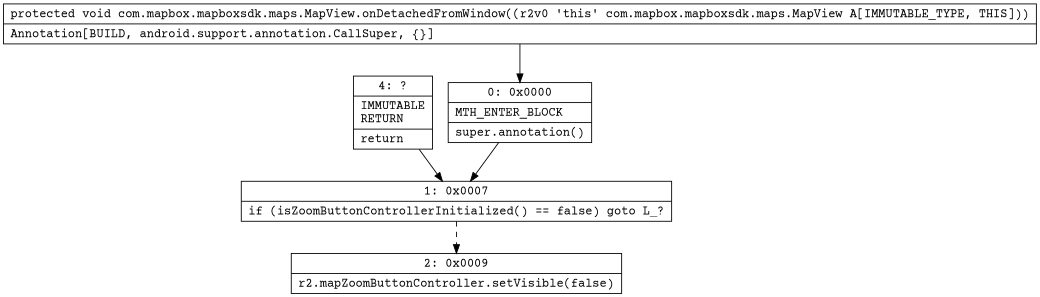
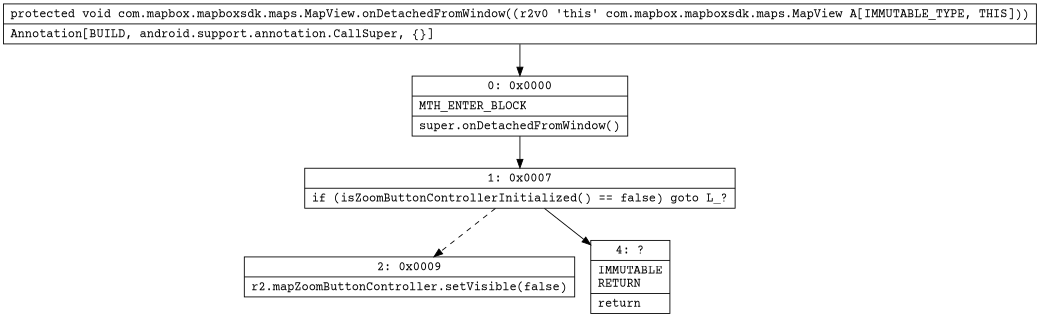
node "0: 0x0000": text "super.annotation()" -> "super.onDetachedFromWindow()"
edge "4: ?" -> "1: 0x0007": reversed
